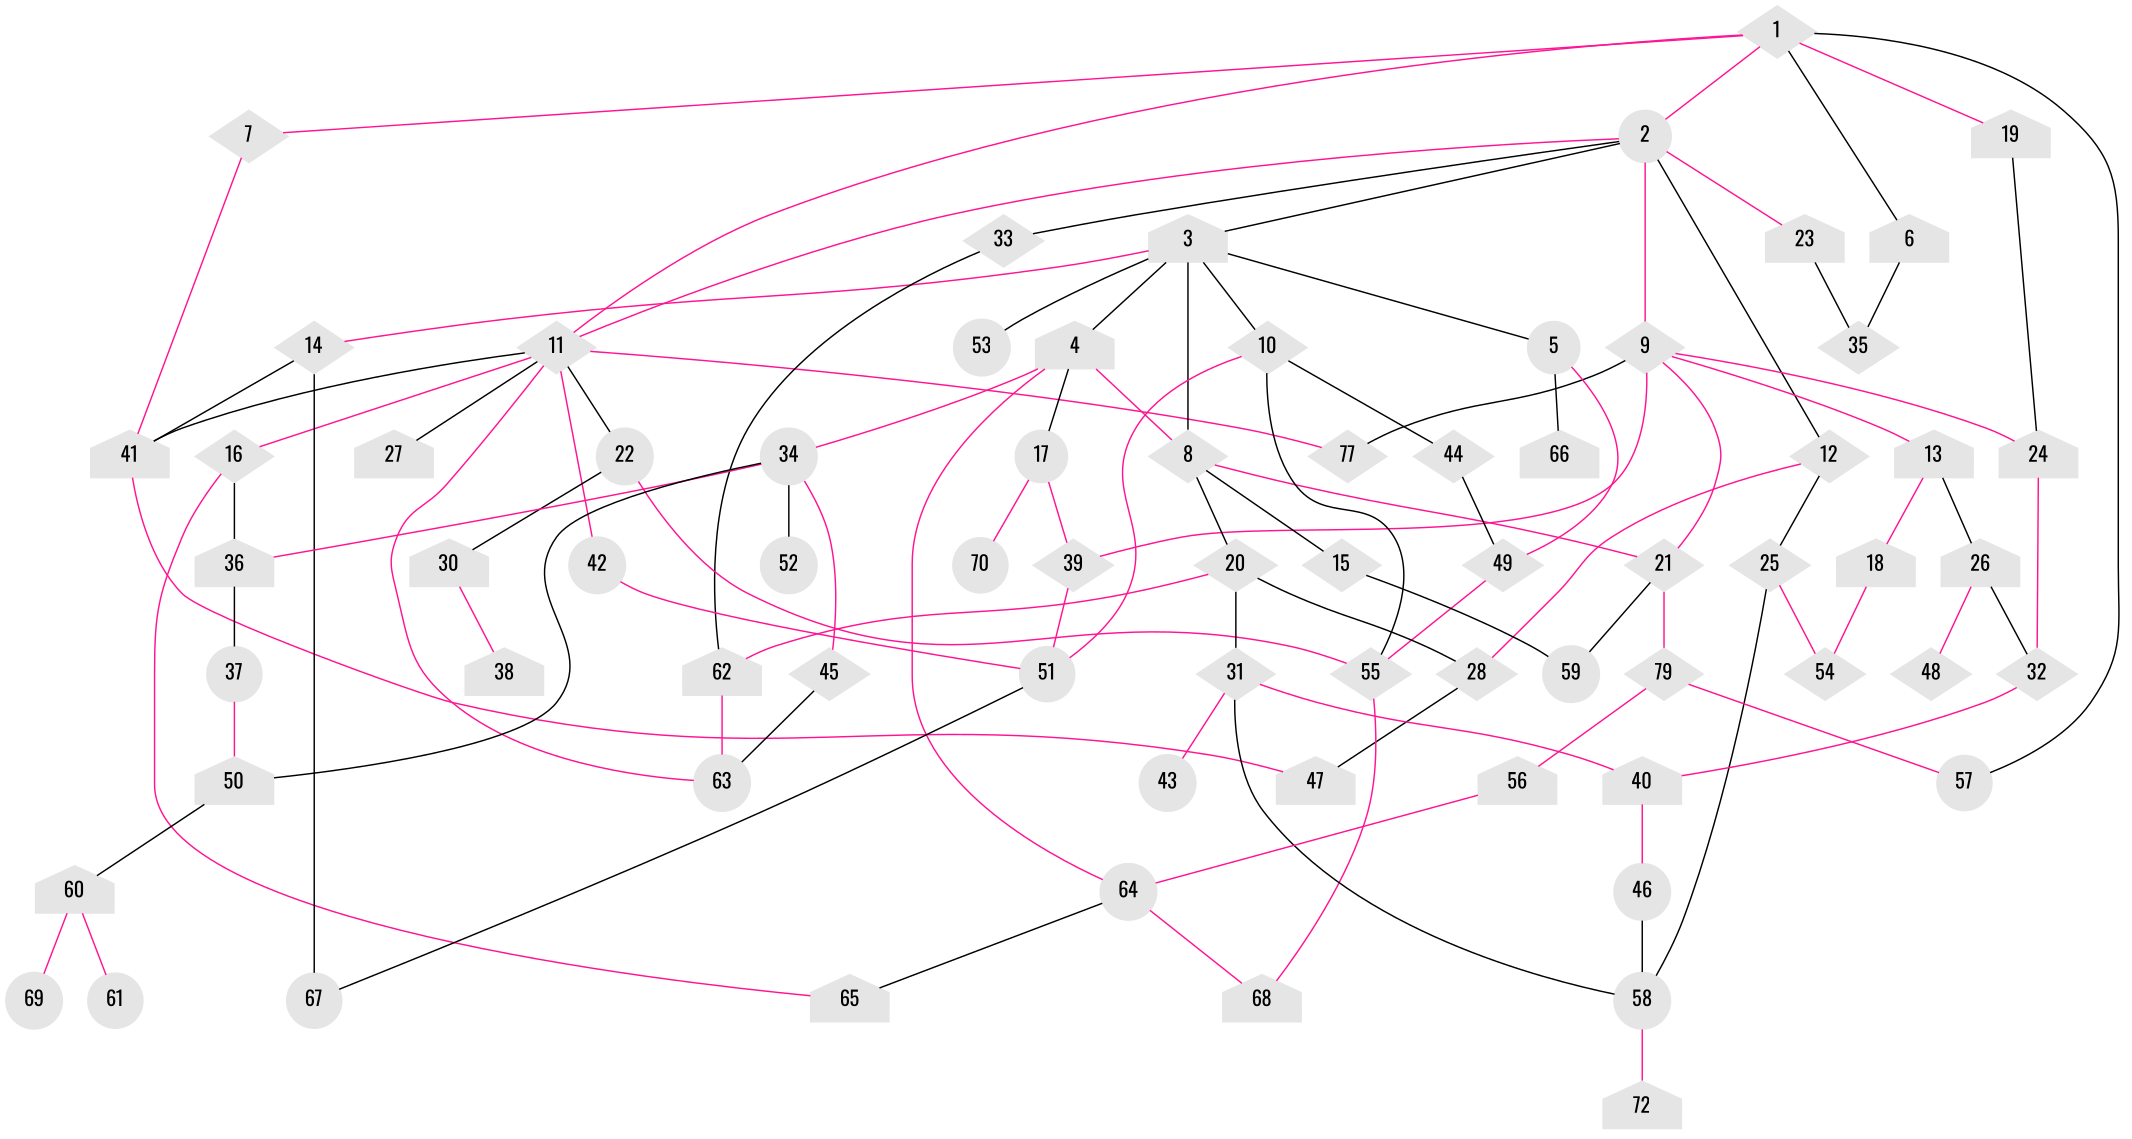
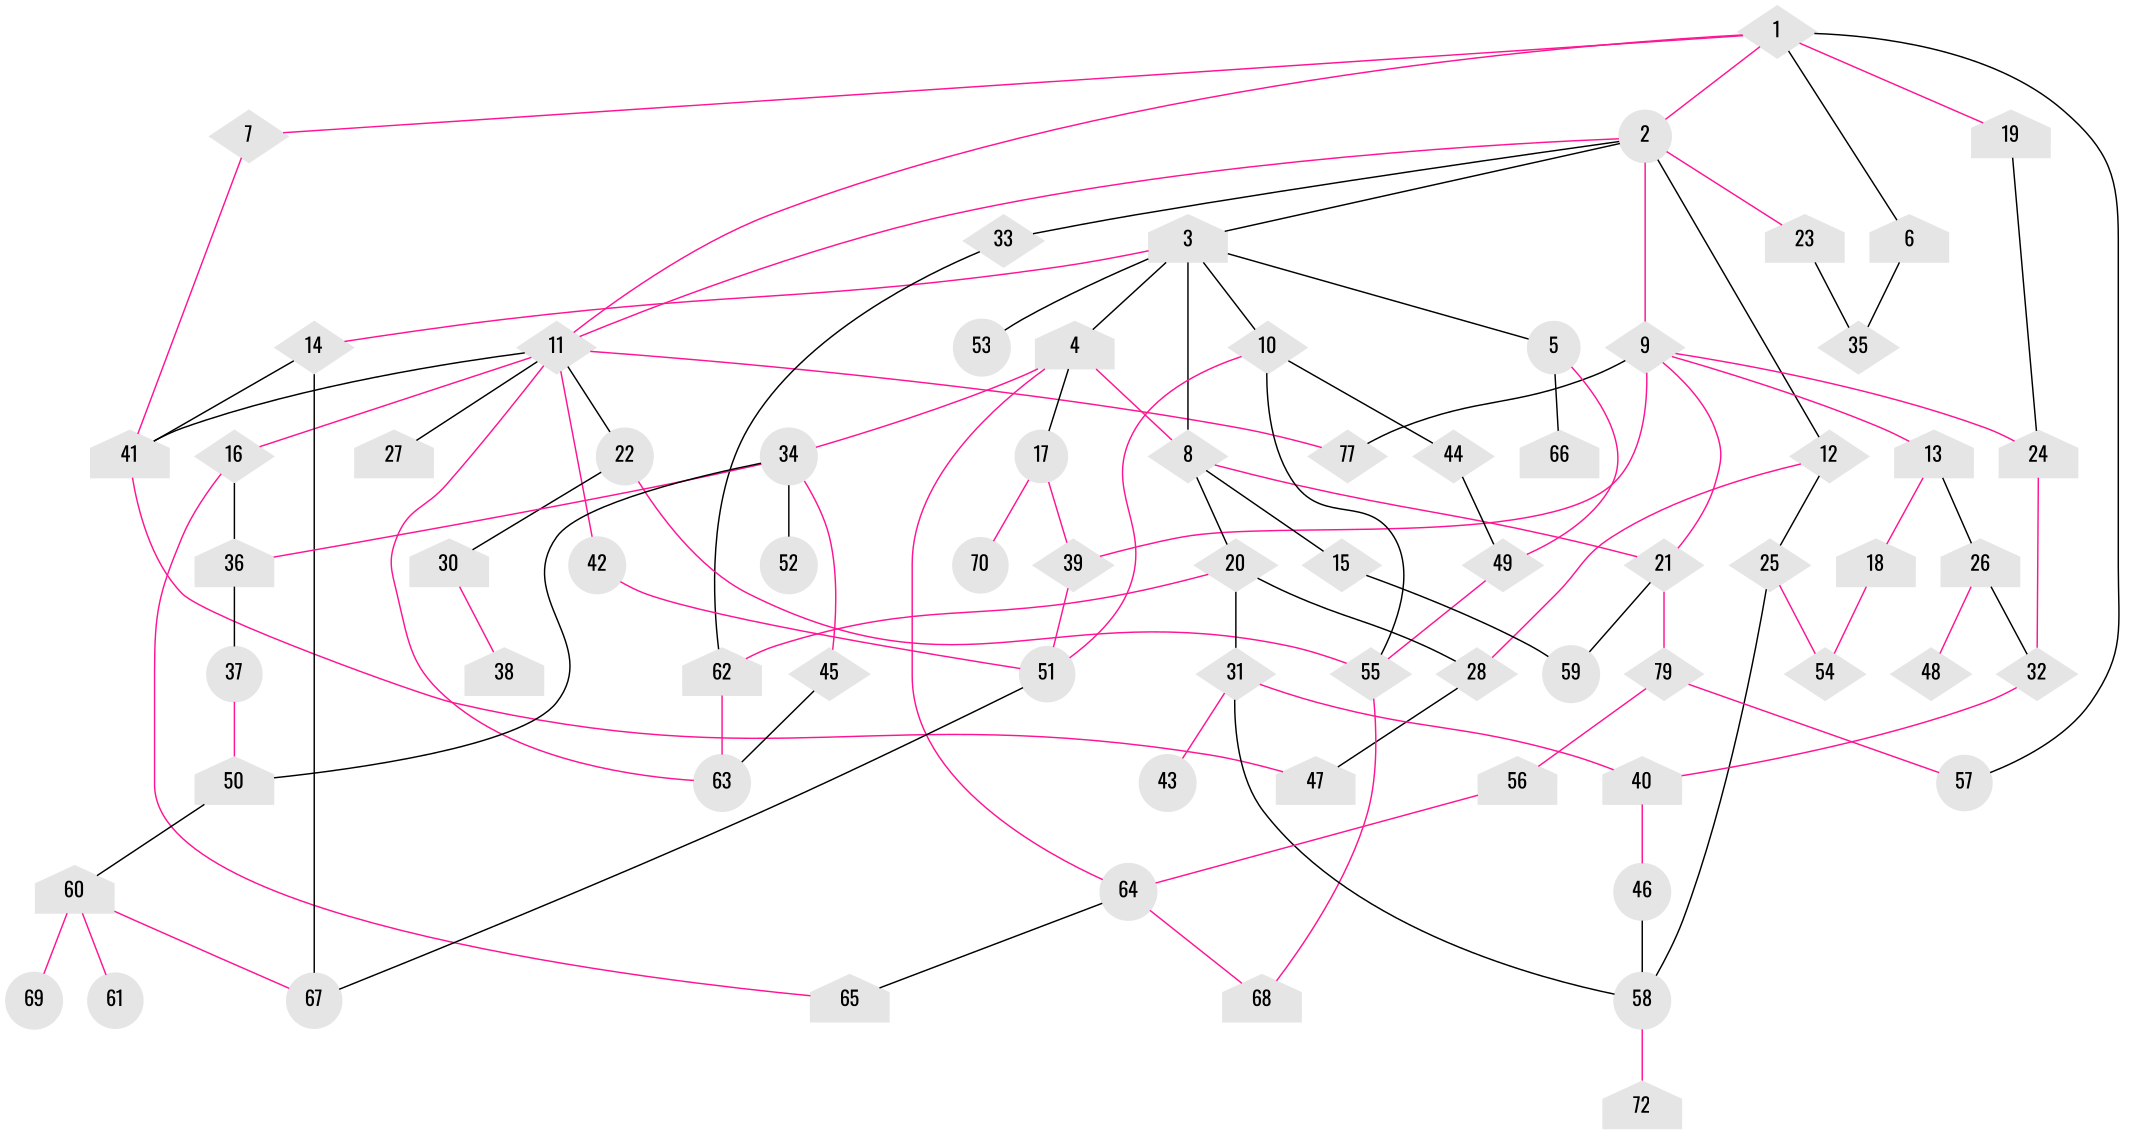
edge "60" -- "67": added
